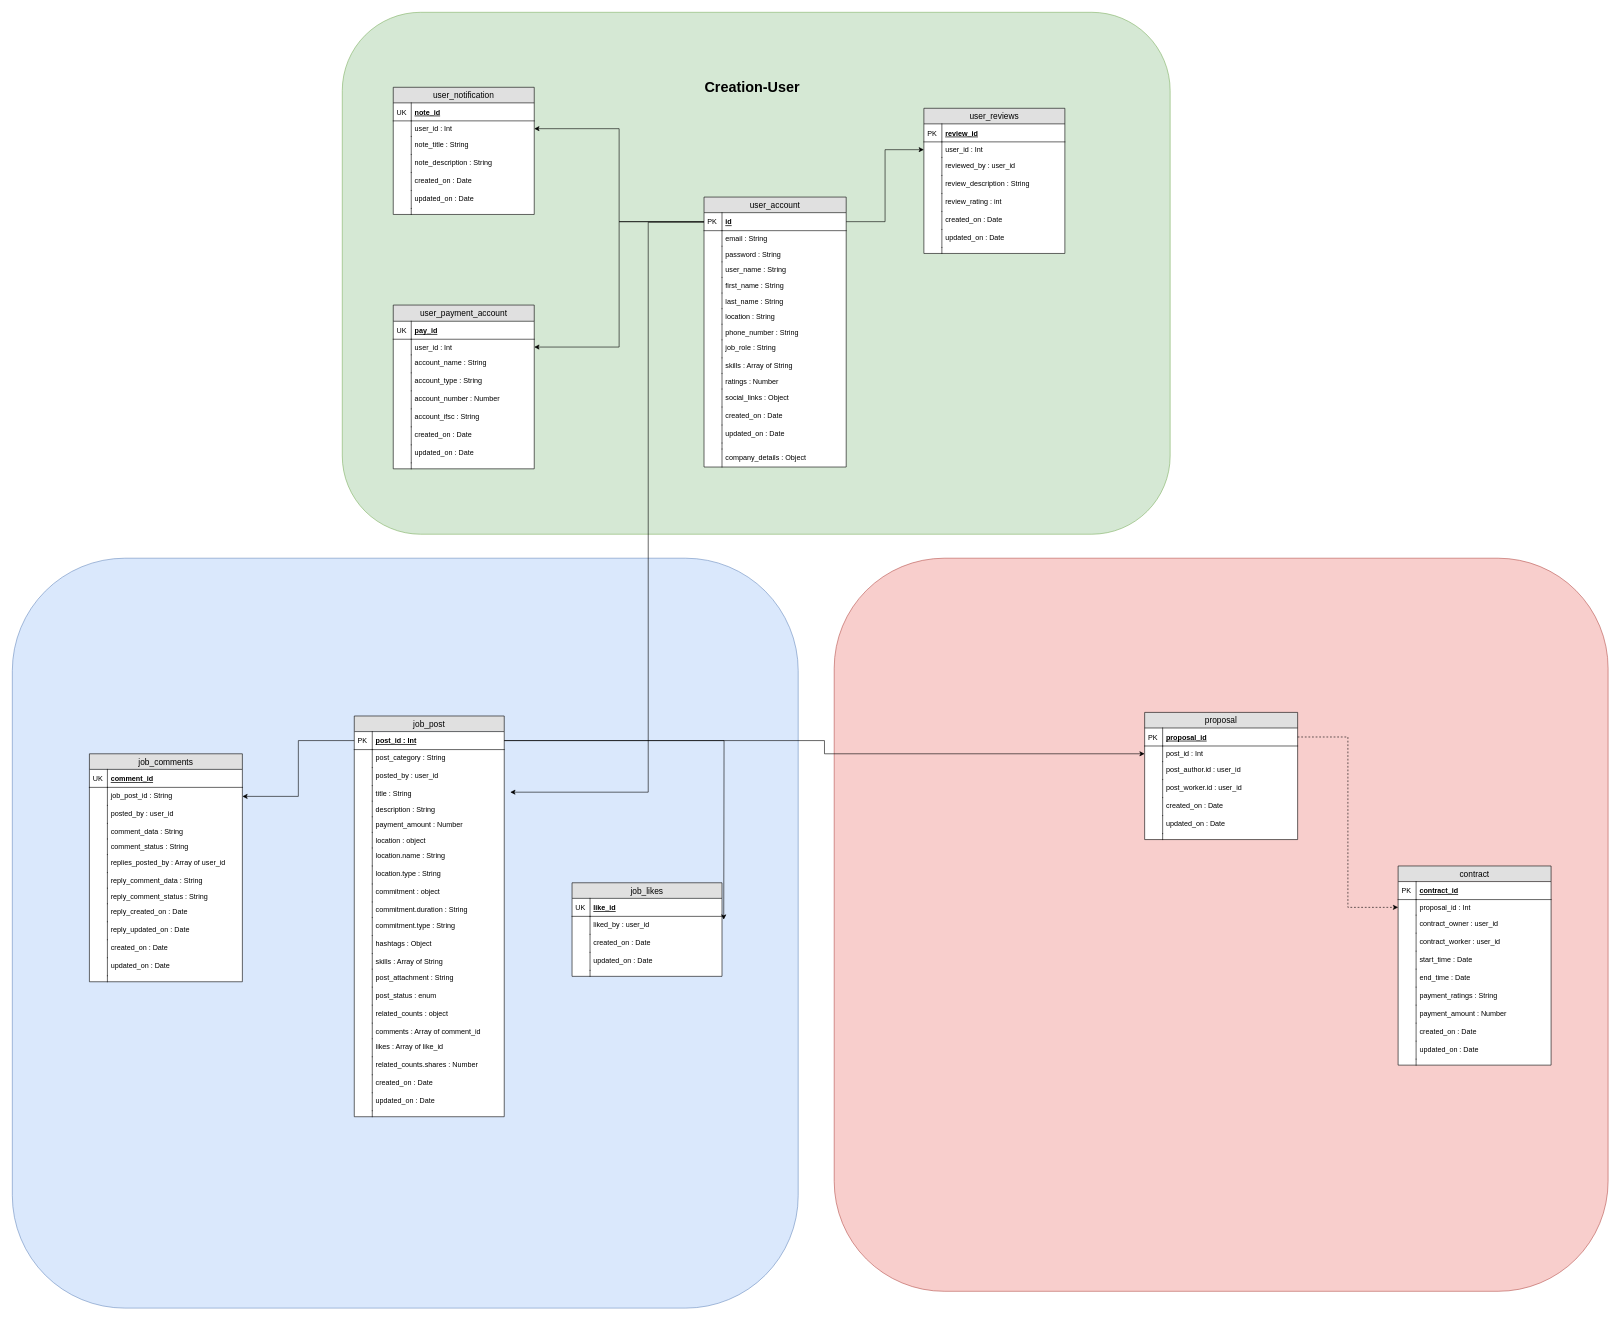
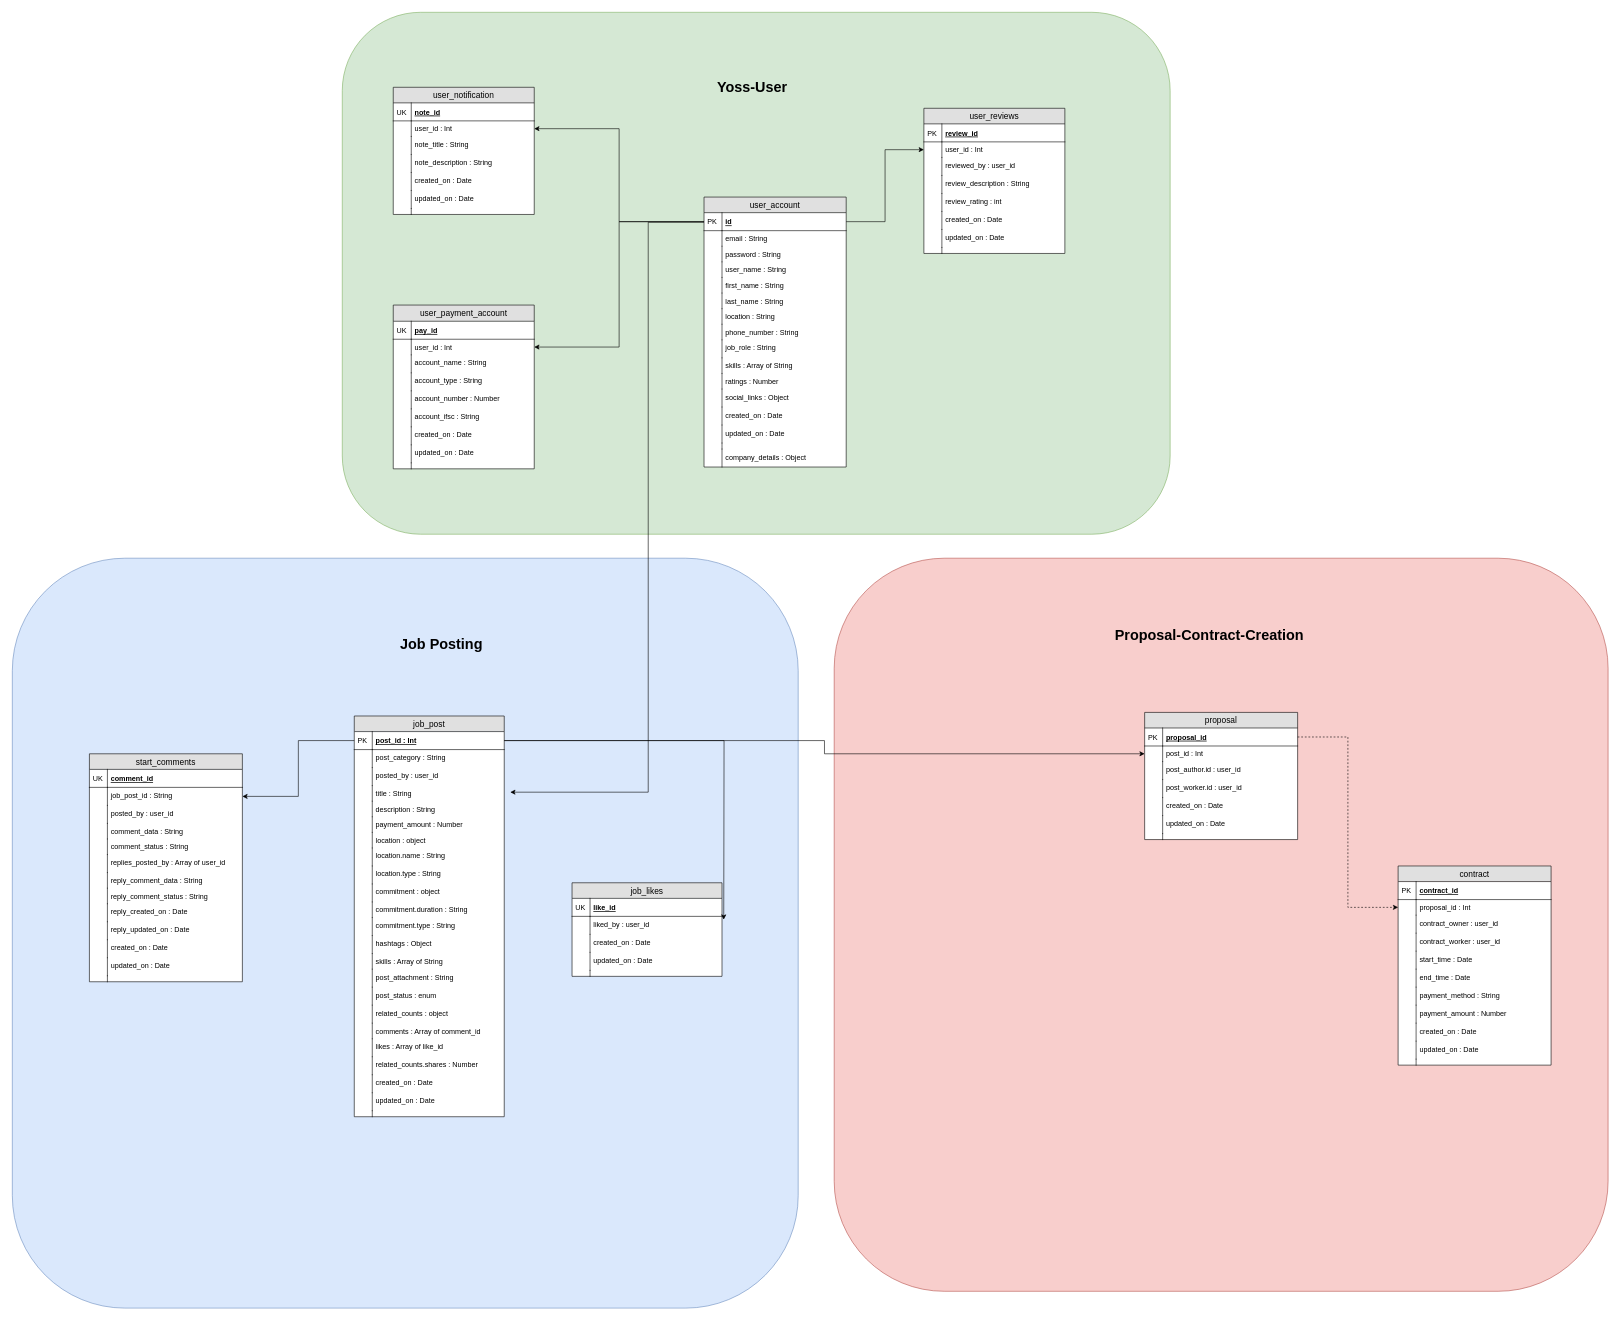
node "Creation-User": label "Creation-User" -> "Yoss-User"
node "Proposal-Contract-Creation": added
node "Job Posting": added
node "job_comments": label "job_comments" -> "start_comments"
node "payment_ratings : String": label "payment_ratings : String" -> "payment_method : String"
